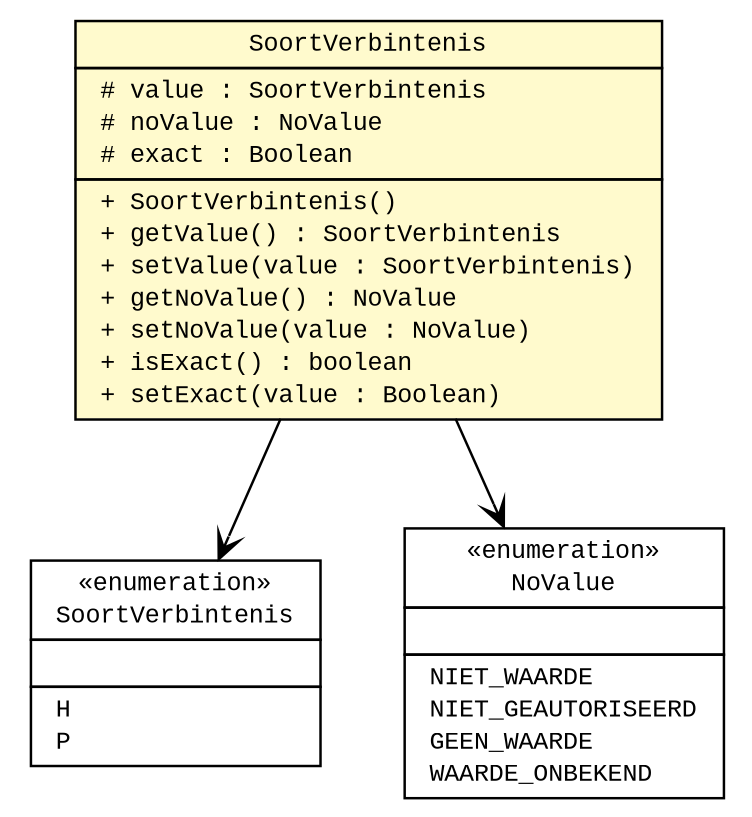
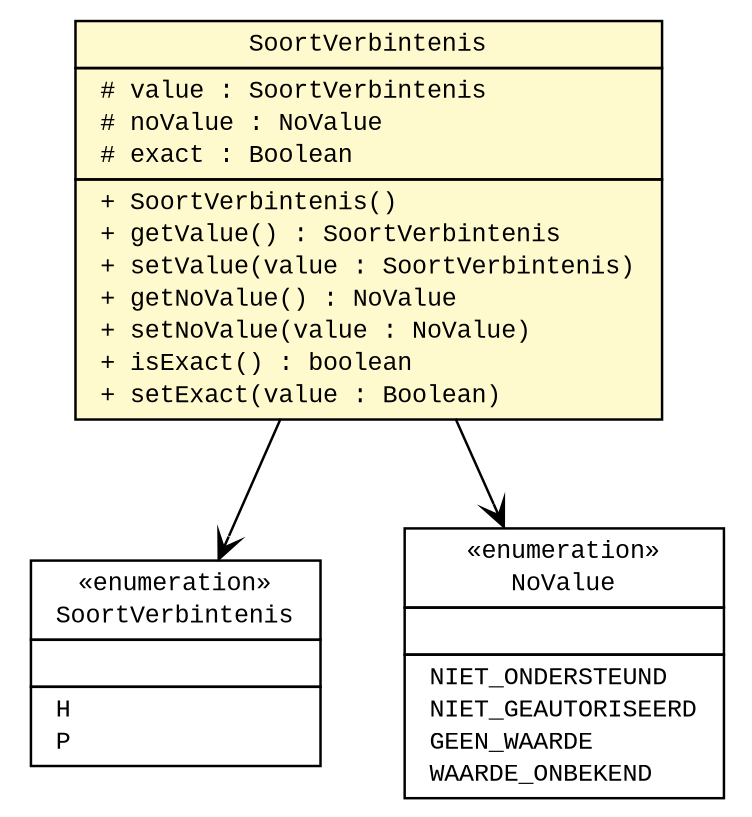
node "NoValue": text "NIET_WAARDE" -> "NIET_ONDERSTEUND"
